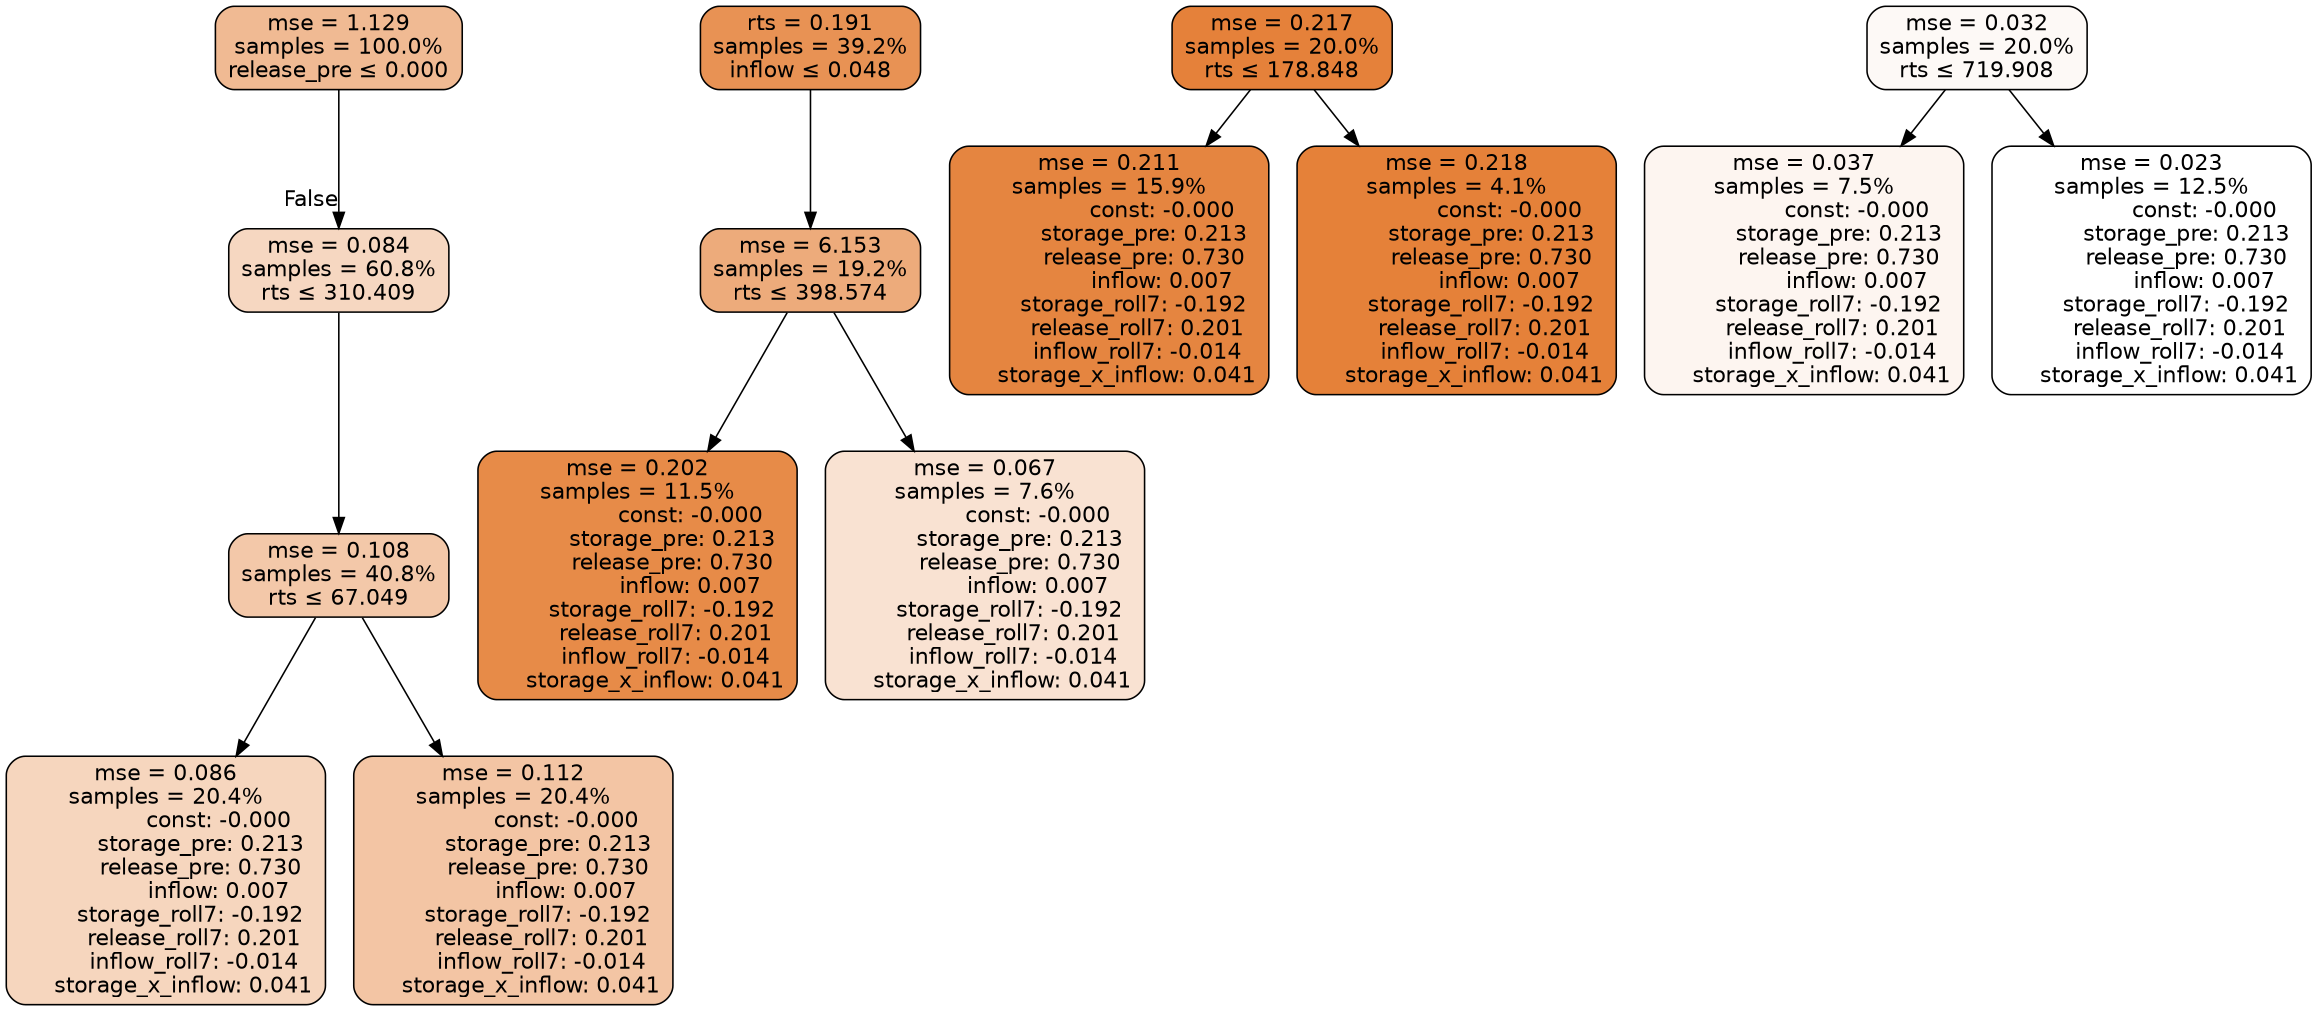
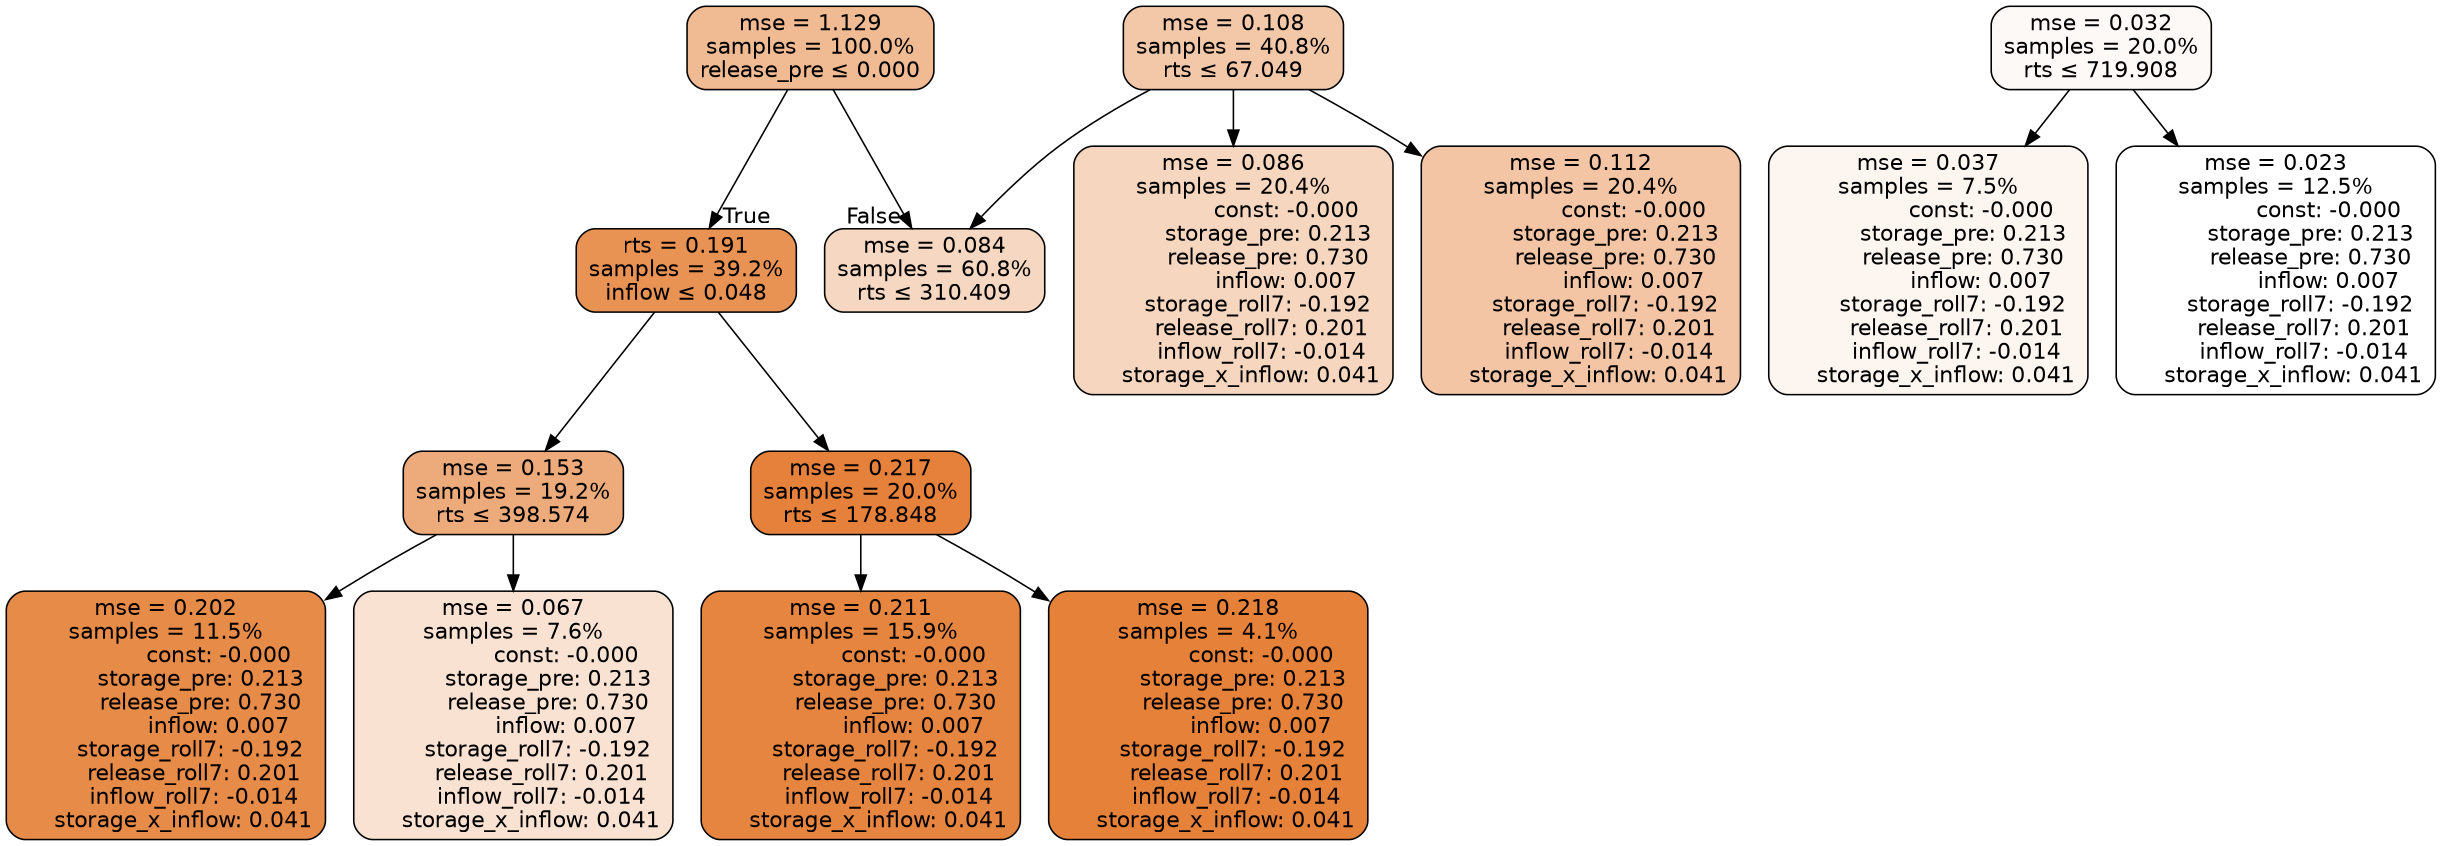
edge "mse = 1.129 samples = 100.0% release_pre ≤ 0.000" -> "rts = 0.191 samples = 39.2% inflow ≤ 0.048": added
node "mse = 6.153 samples = 19.2% rts ≤ 398.574": label "mse = 6.153 samples = 19.2% rts ≤ 398.574" -> "mse = 0.153 samples = 19.2% rts ≤ 398.574"
edge "rts = 0.191 samples = 39.2% inflow ≤ 0.048" -> "mse = 0.217 samples = 20.0% rts ≤ 178.848": added
edge "mse = 0.084 samples = 60.8% rts ≤ 310.409" -> "mse = 0.108 samples = 40.8% rts ≤ 67.049": reversed
